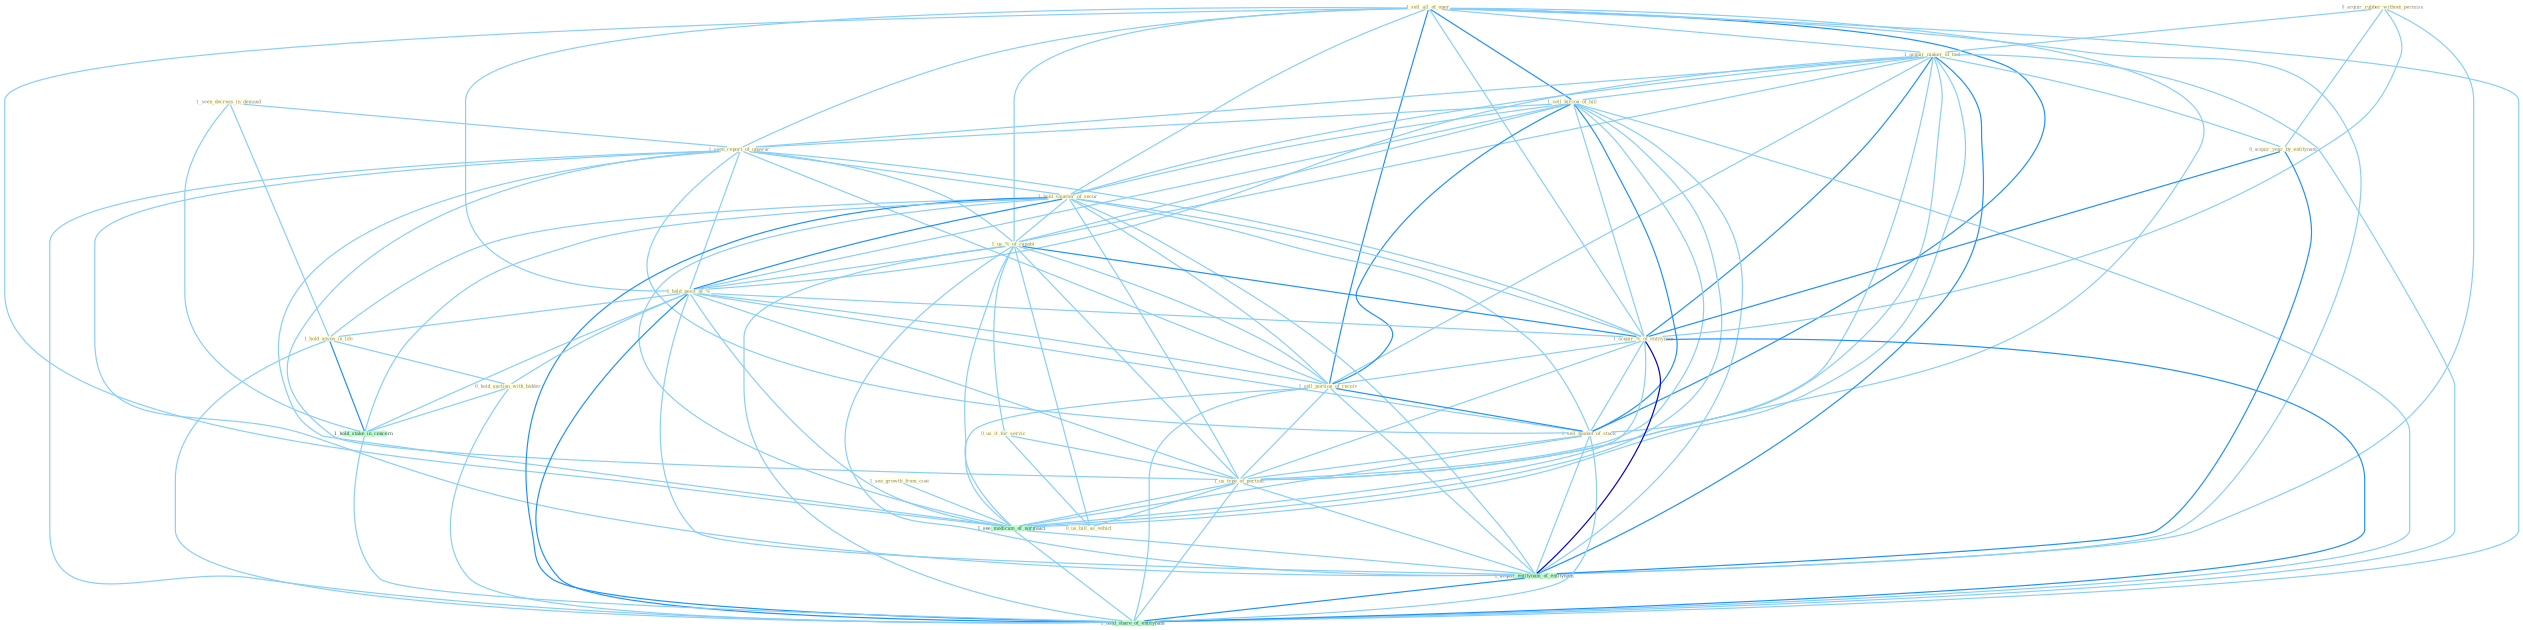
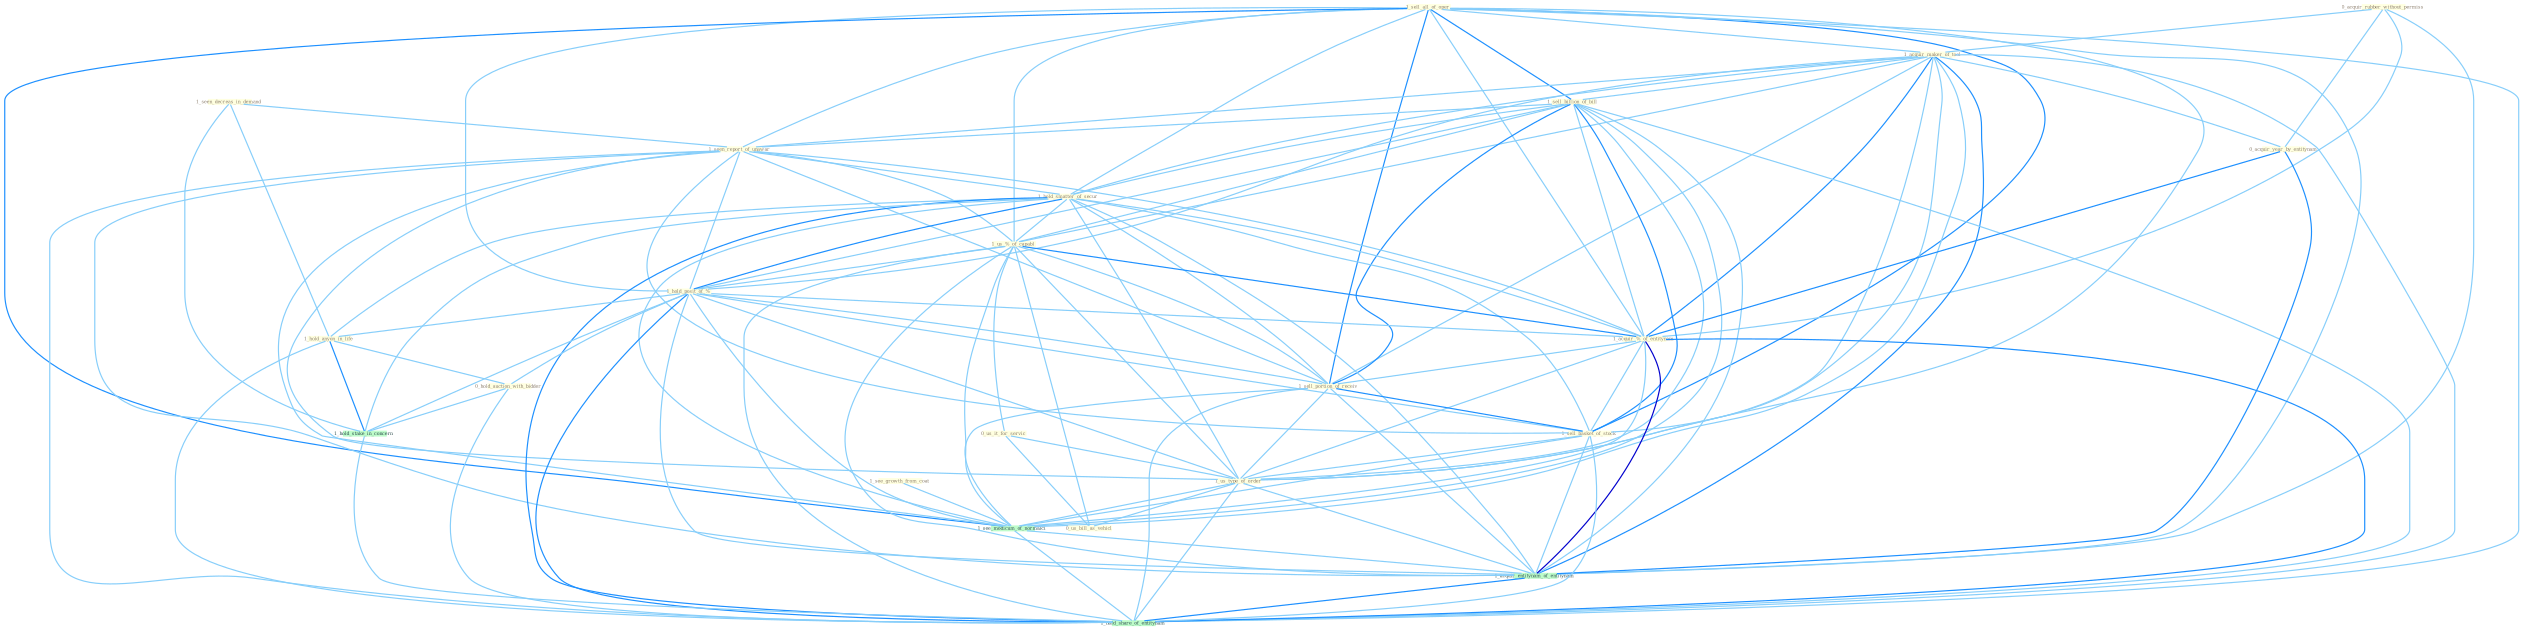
edge "1_sell_all_of_oper" -- "1_see_modicum_of_normalci": color #87cefa -> #1e90ff
node "1_us_type_of_portion": label "1_us_type_of_portion" -> "1_us_type_of_order"
